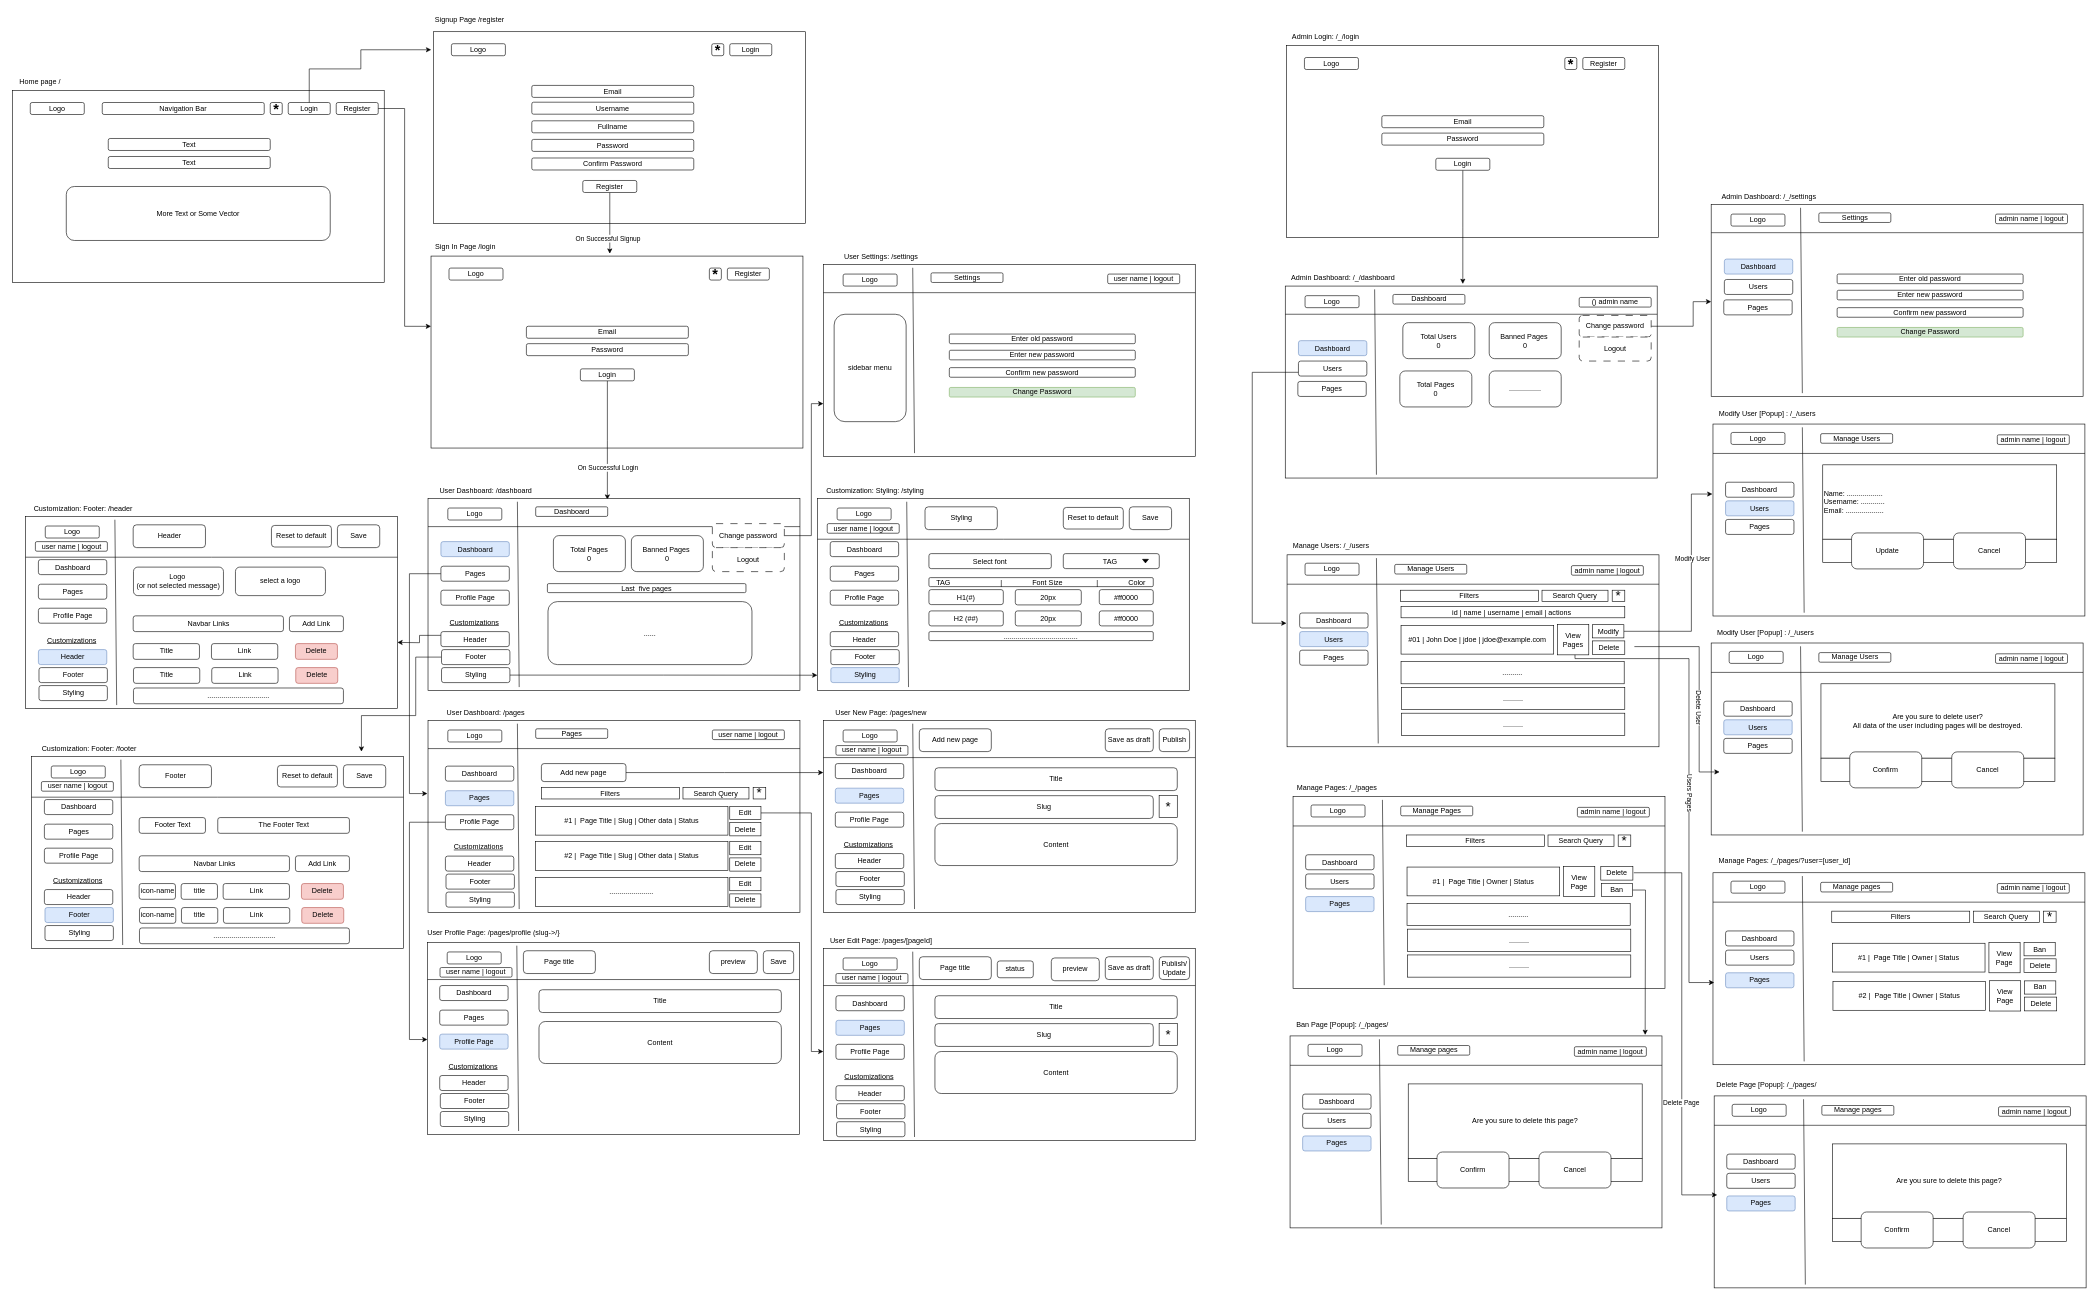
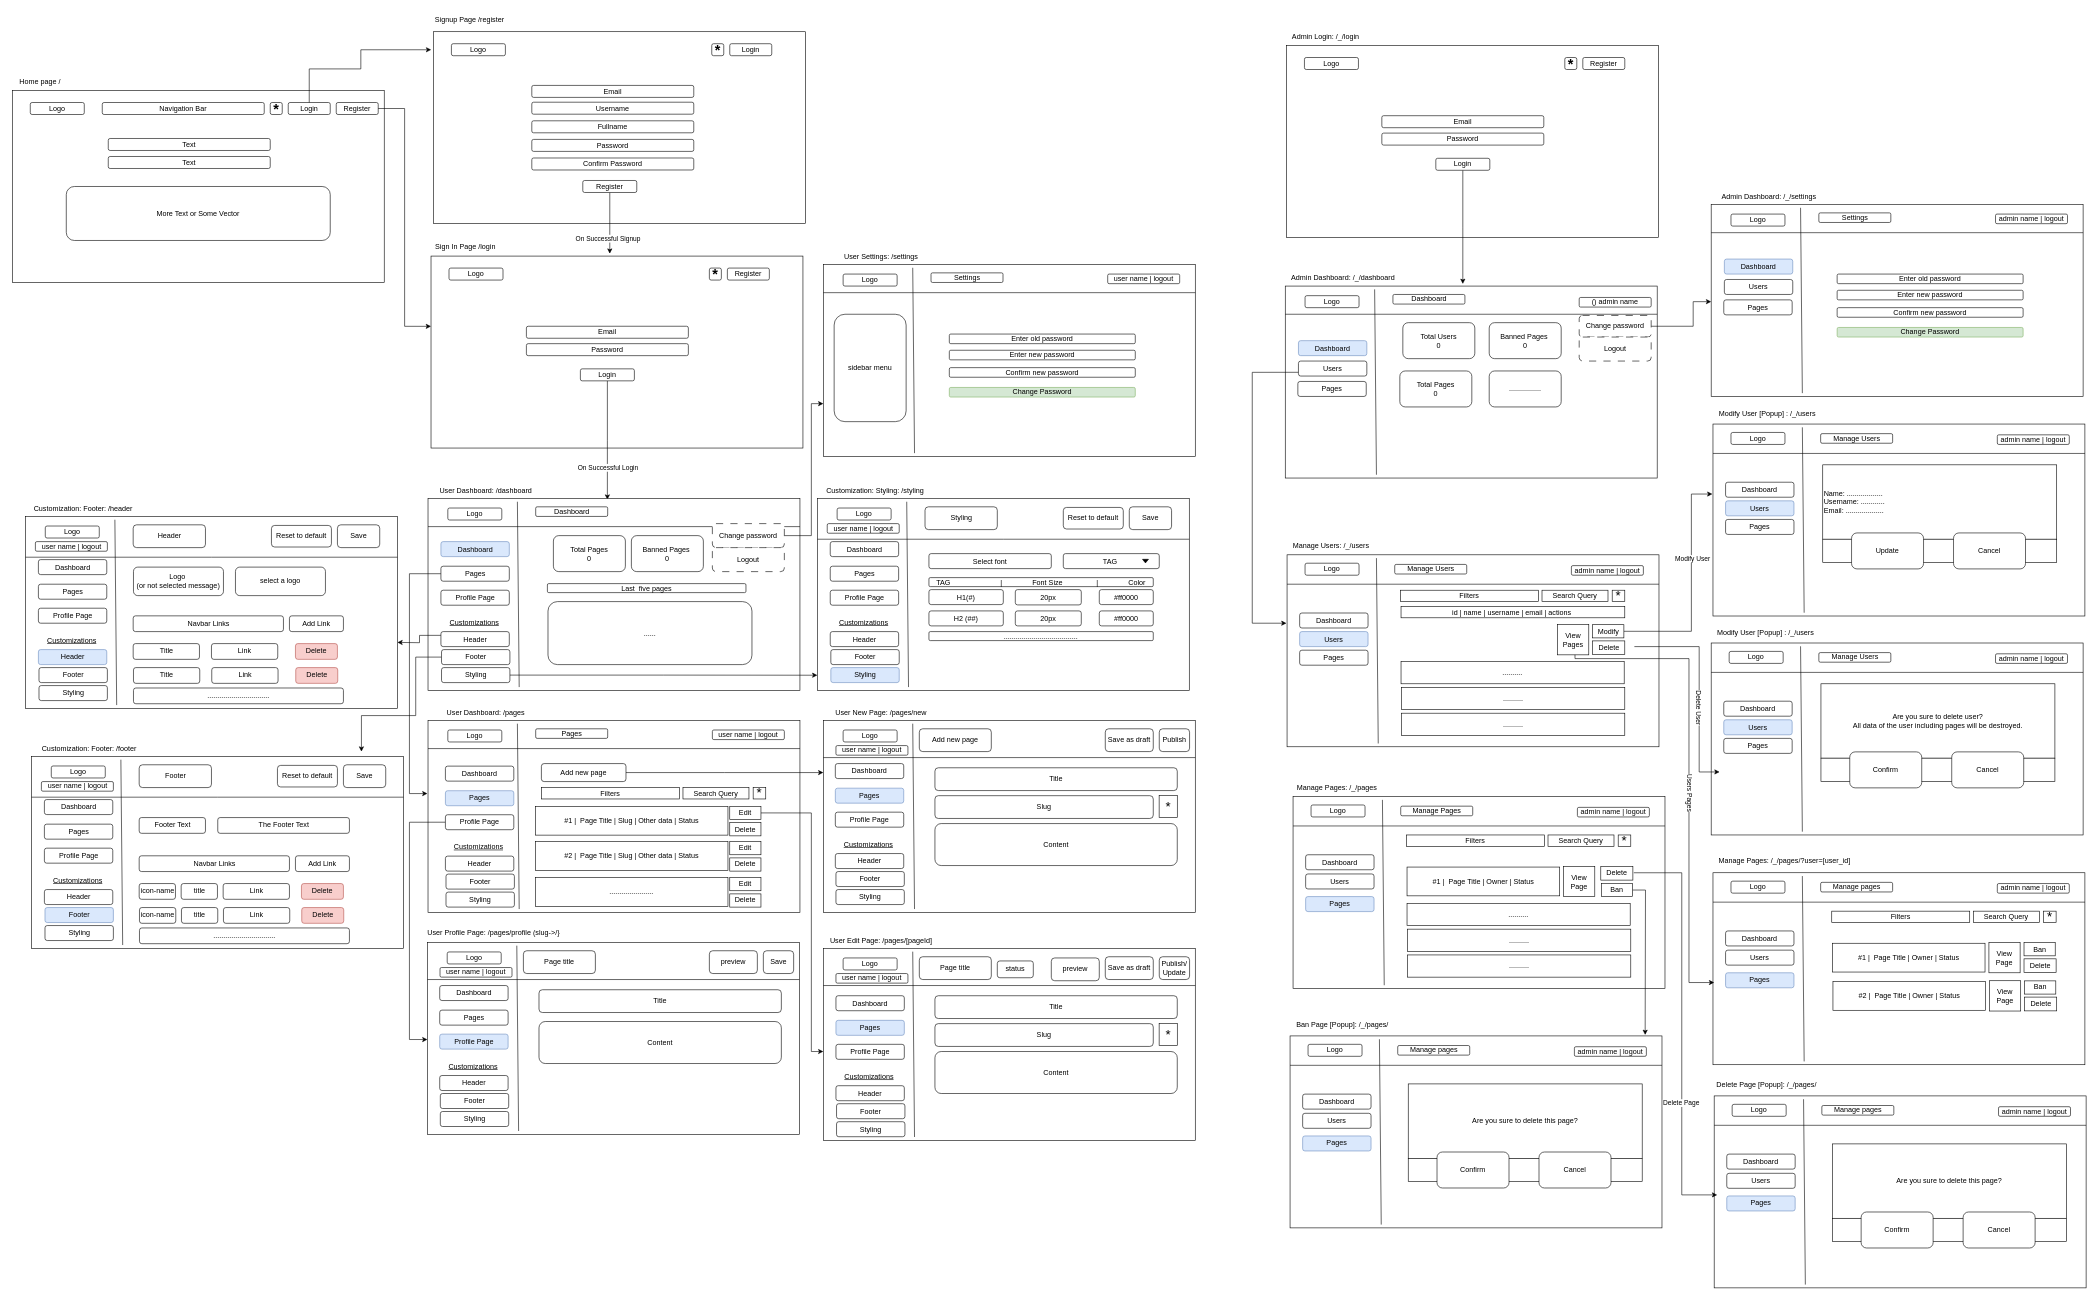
node "#01 | John Doe | jdoe | jdoe@example.com": removed
